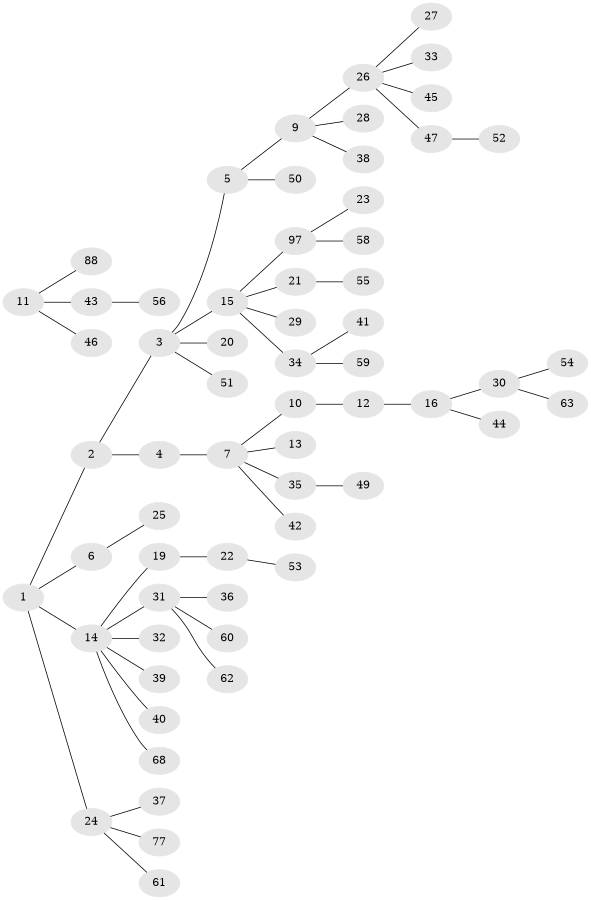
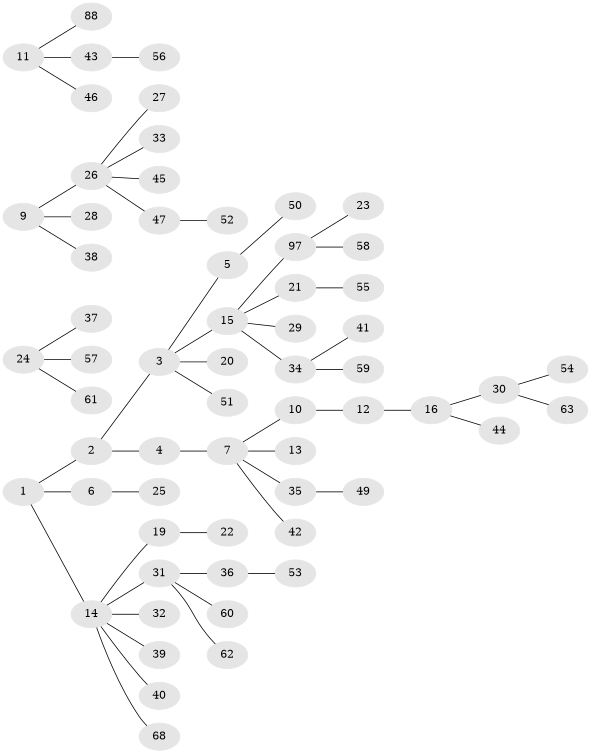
edge "9" -- "5": removed
edge "22" -- "53": now "36" -- "53"
edge "1" -- "24": removed
node "77": label "77" -> "57"
